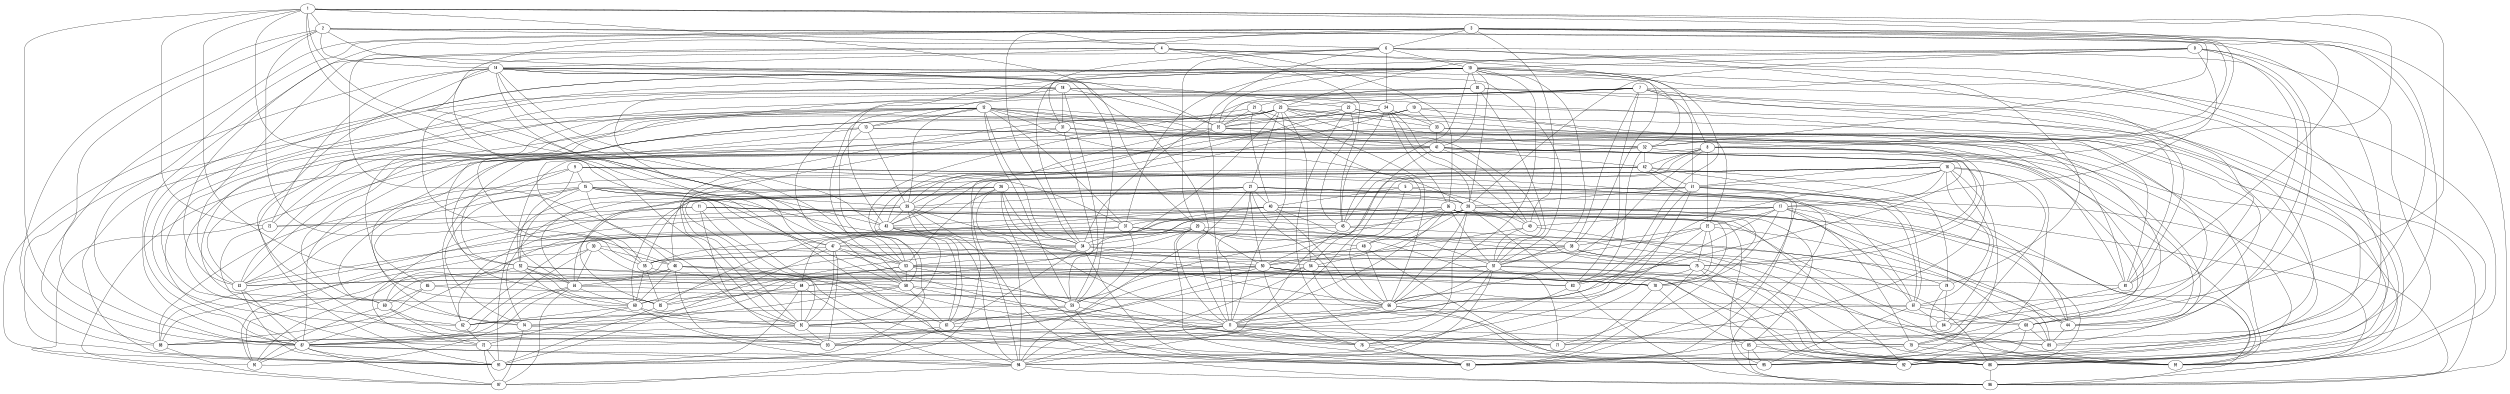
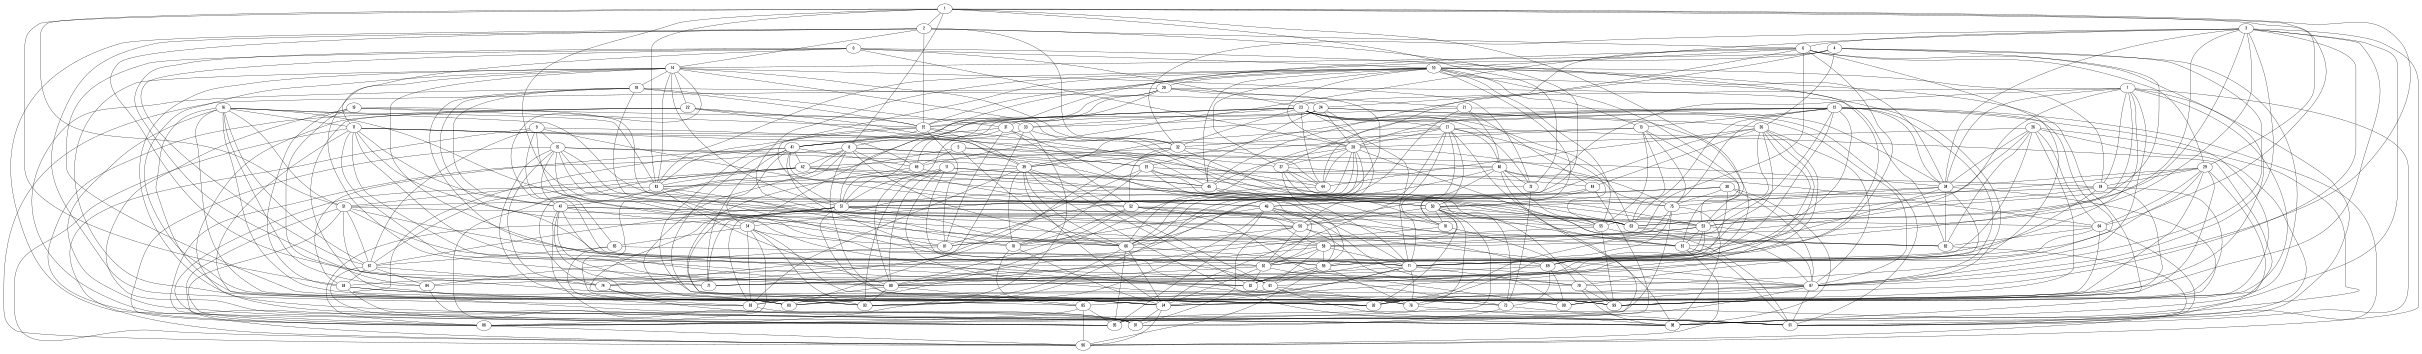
edge "51" -- "28": now "17" -- "28"
